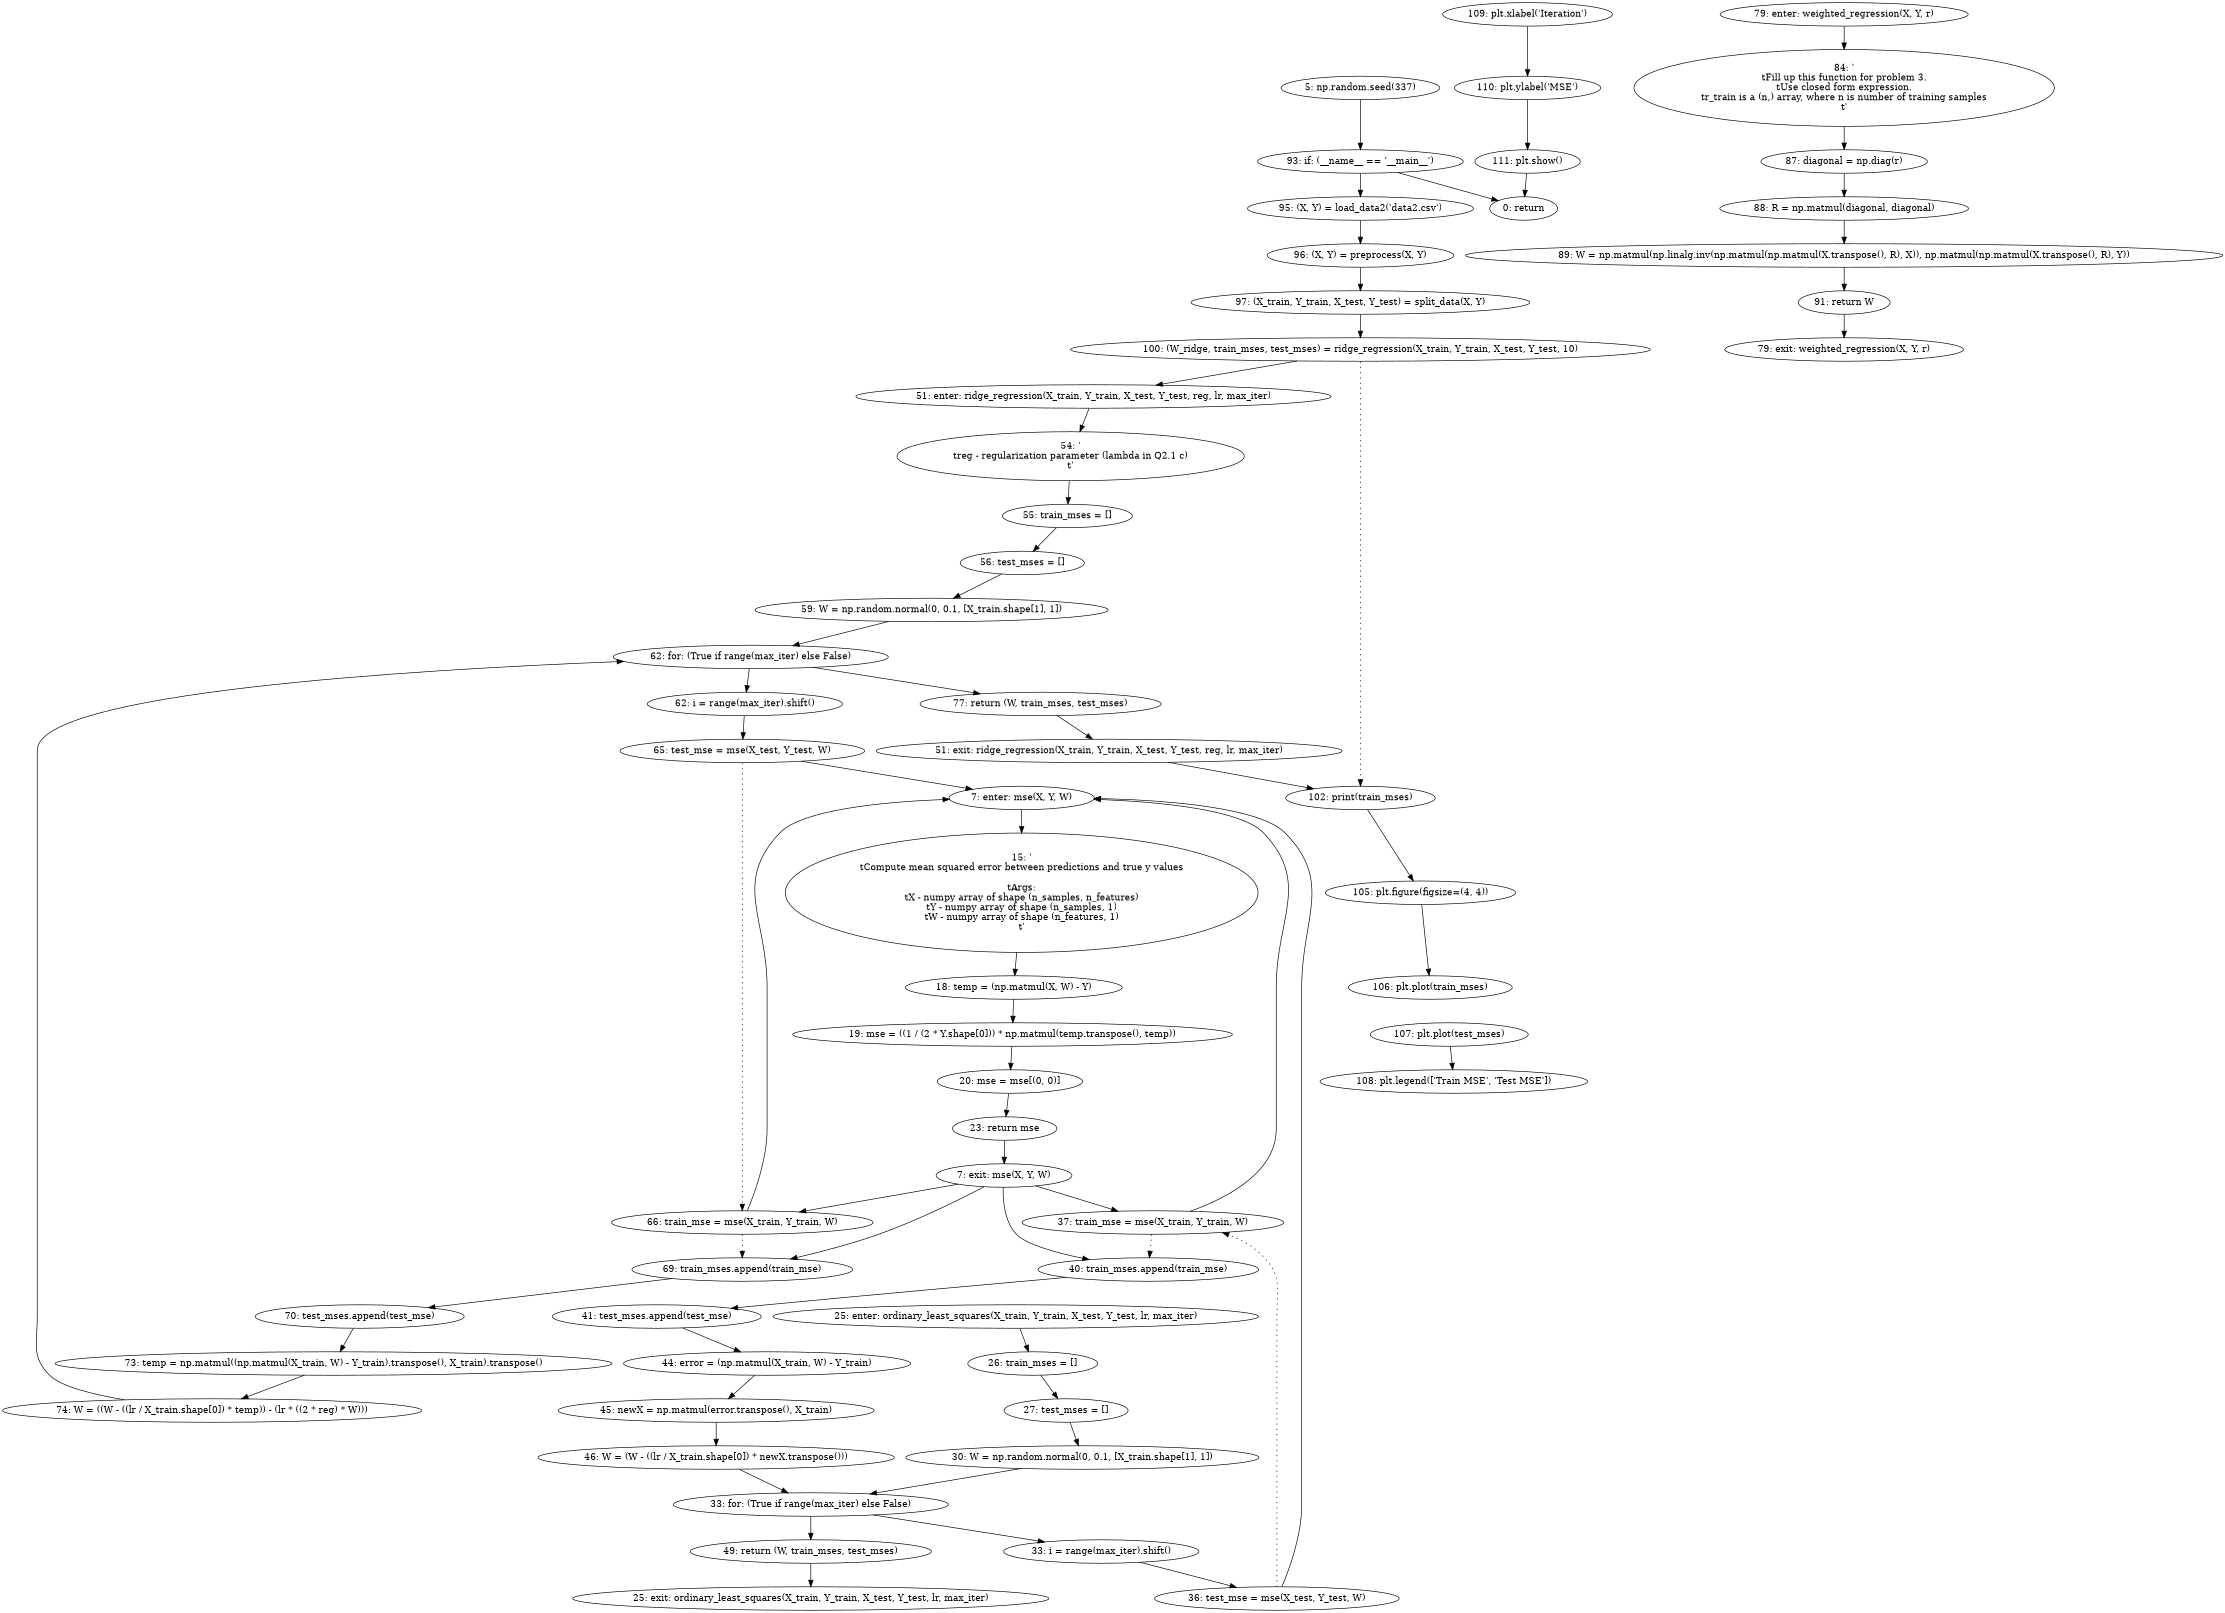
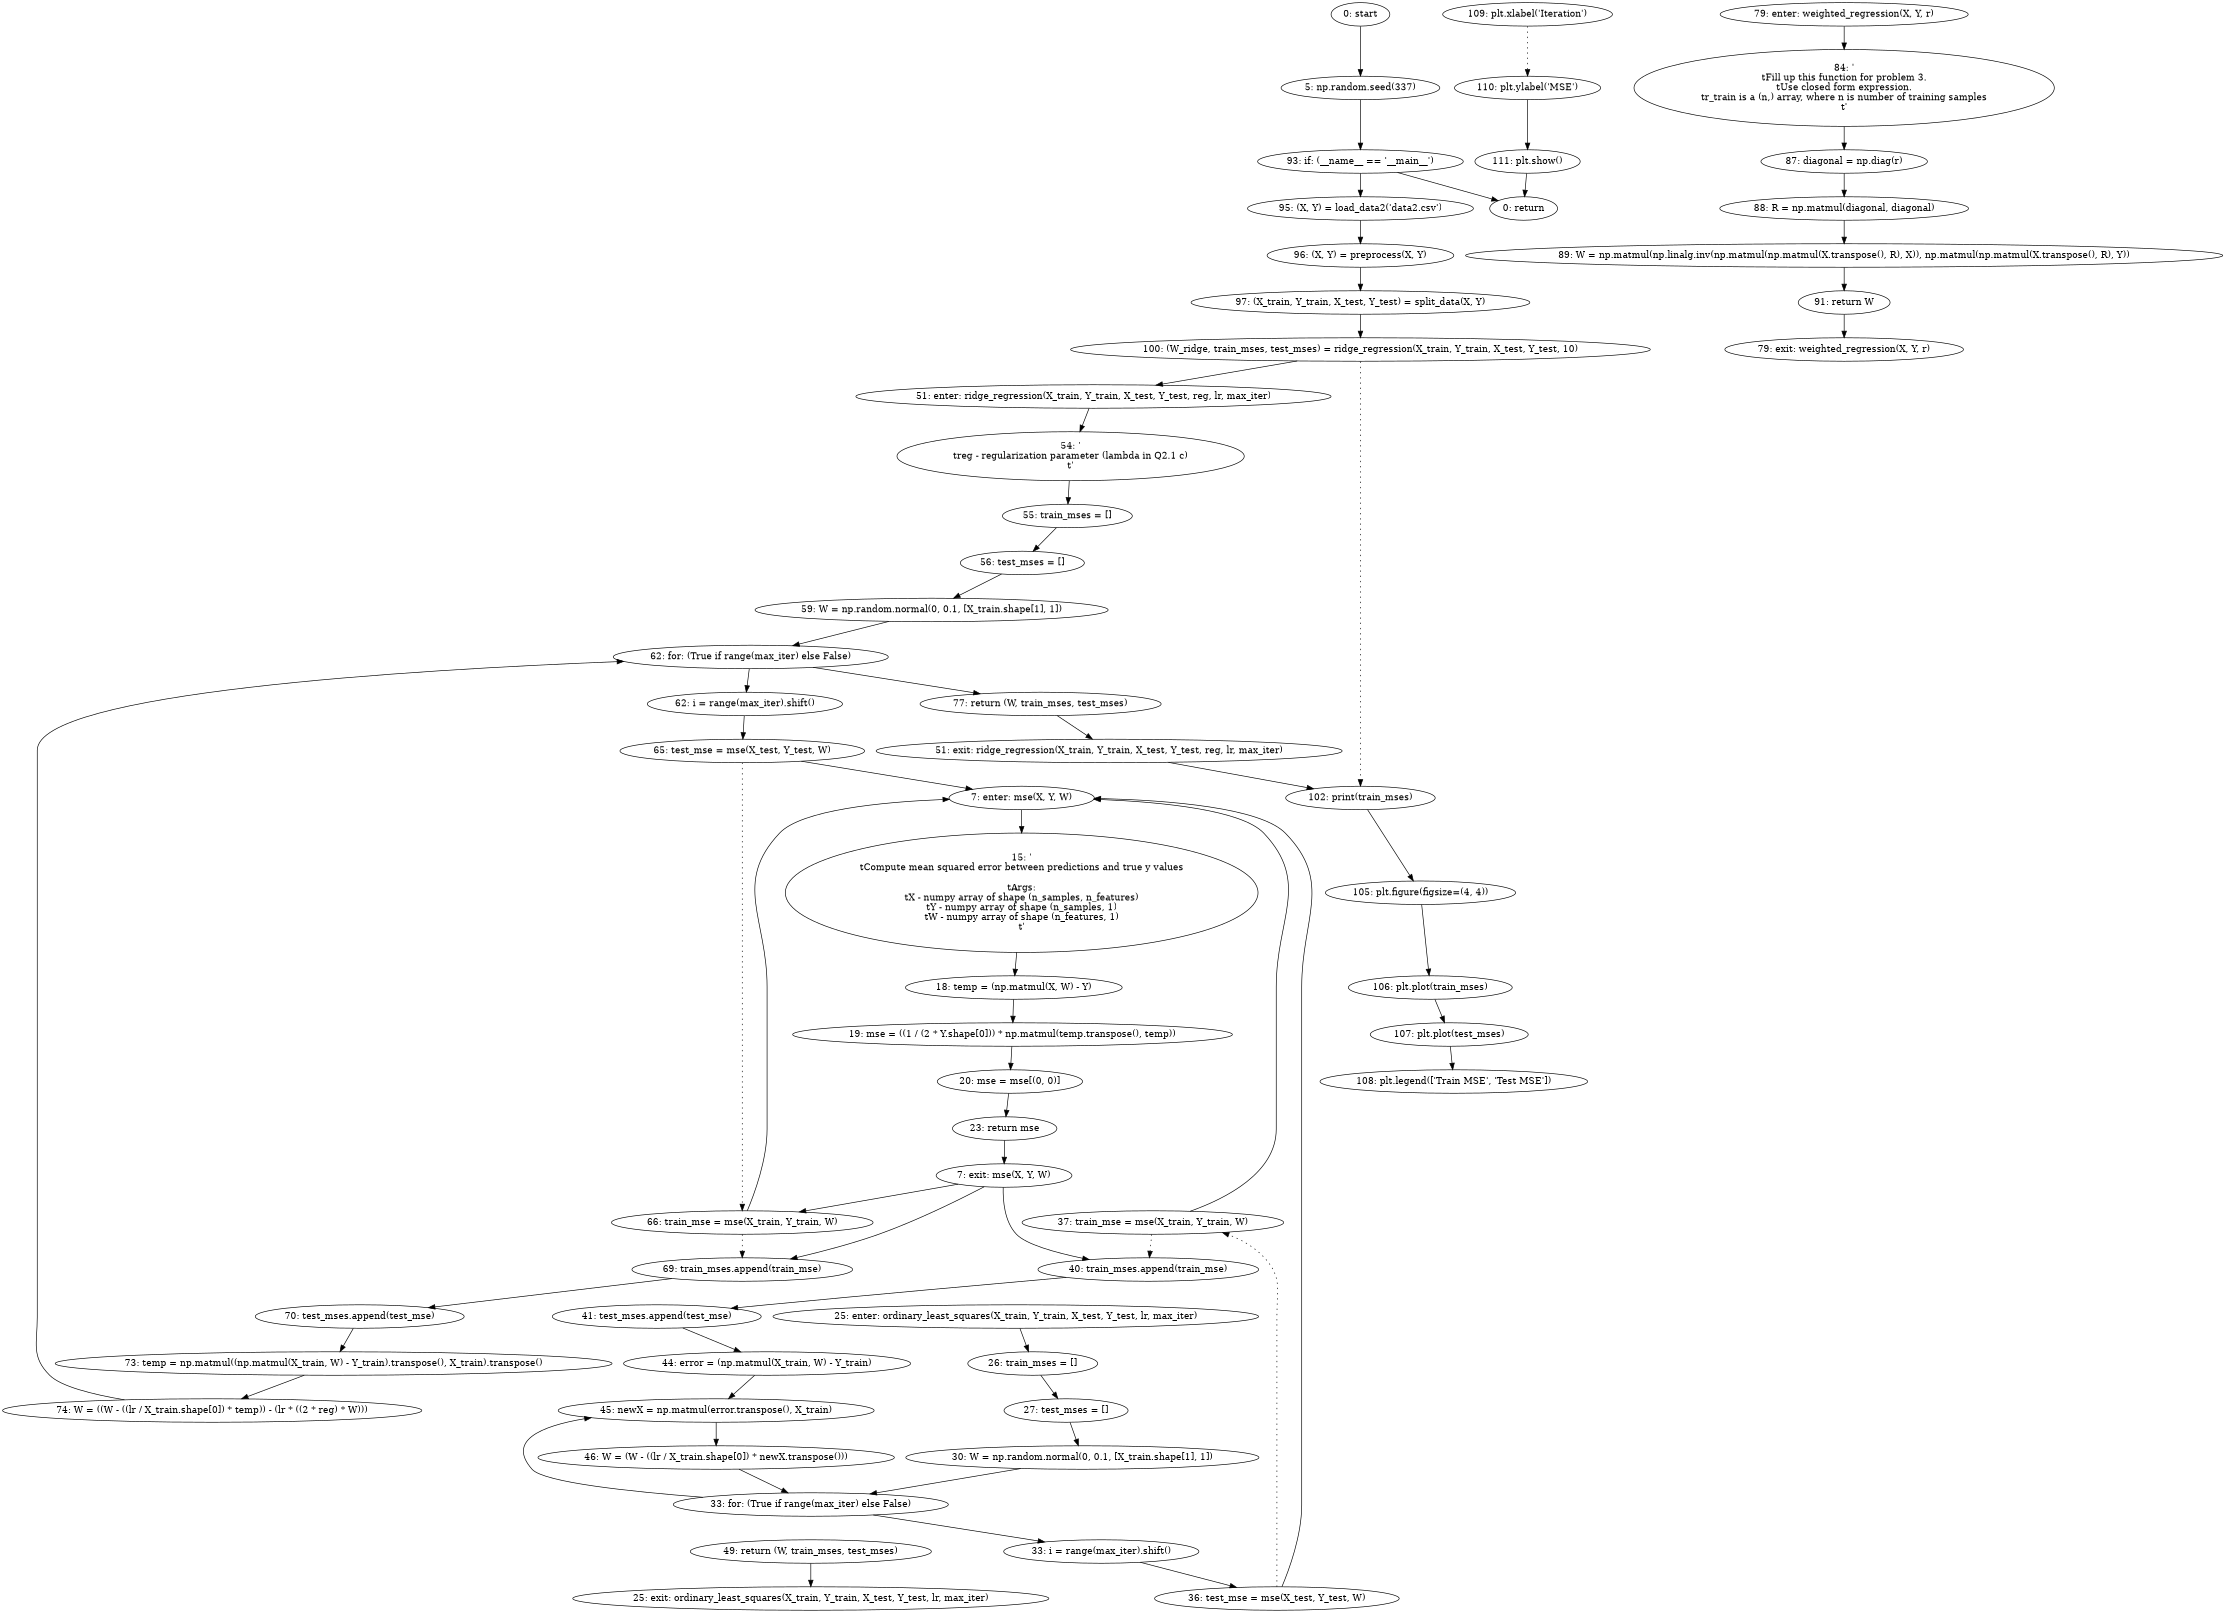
node "0: start": added
edge "109: plt.xlabel('Iteration')" -> "110: plt.ylabel('MSE')": style solid -> dotted
edge "106: plt.plot(train_mses)" -> "107: plt.plot(test_mses)": added
edge "7: exit: mse(X, Y, W)" -> "37: train_mse = mse(X_train, Y_train, W)": removed
edge "33: for: (True if range(max_iter) else False)" -> "49: return (W, train_mses, test_mses)": now "33: for: (True if range(max_iter) else False)" -> "45: newX = np.matmul(error.transpose(), X_train)"
